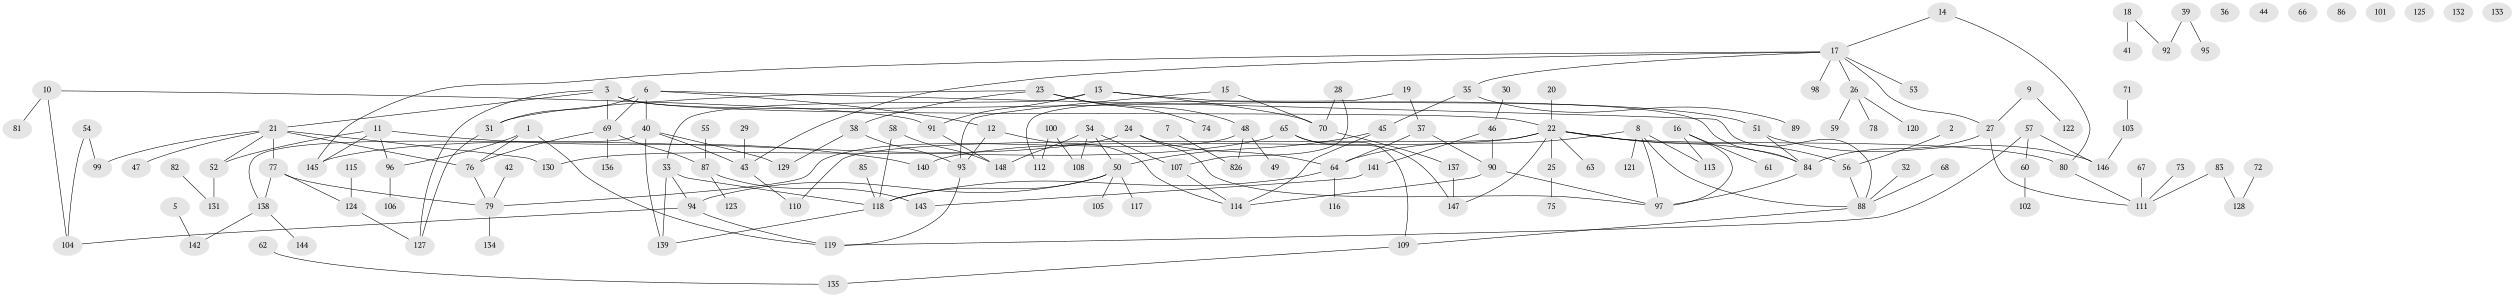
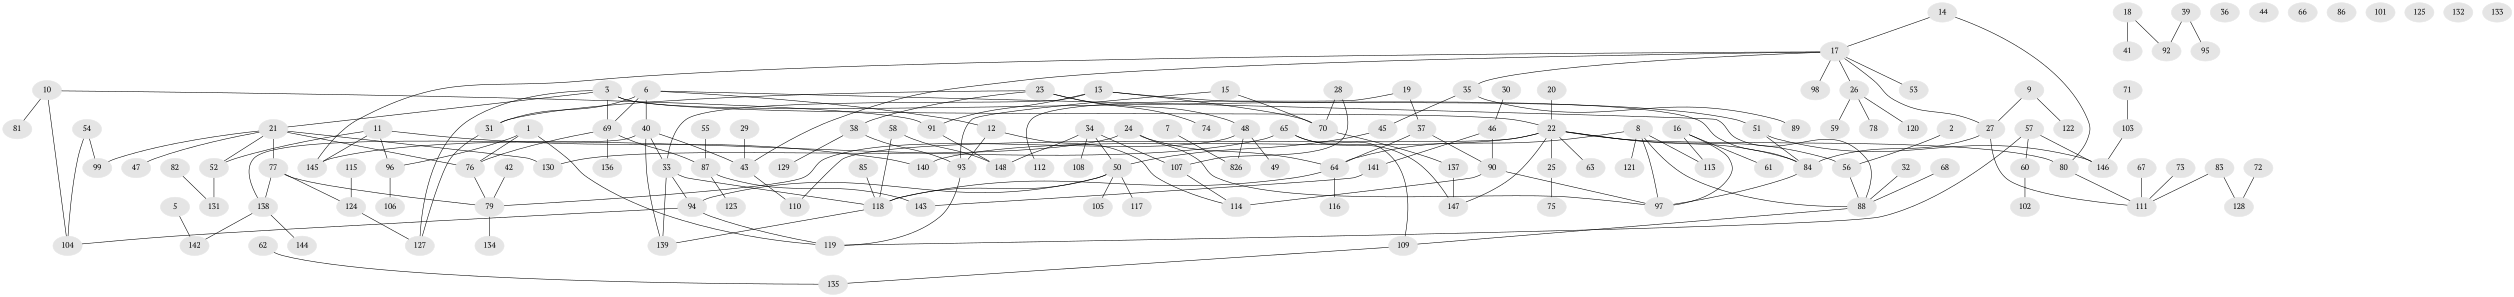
node "100": removed
edge "40" -- "129": now "40" -- "33"
edge "45" -- "114": removed
